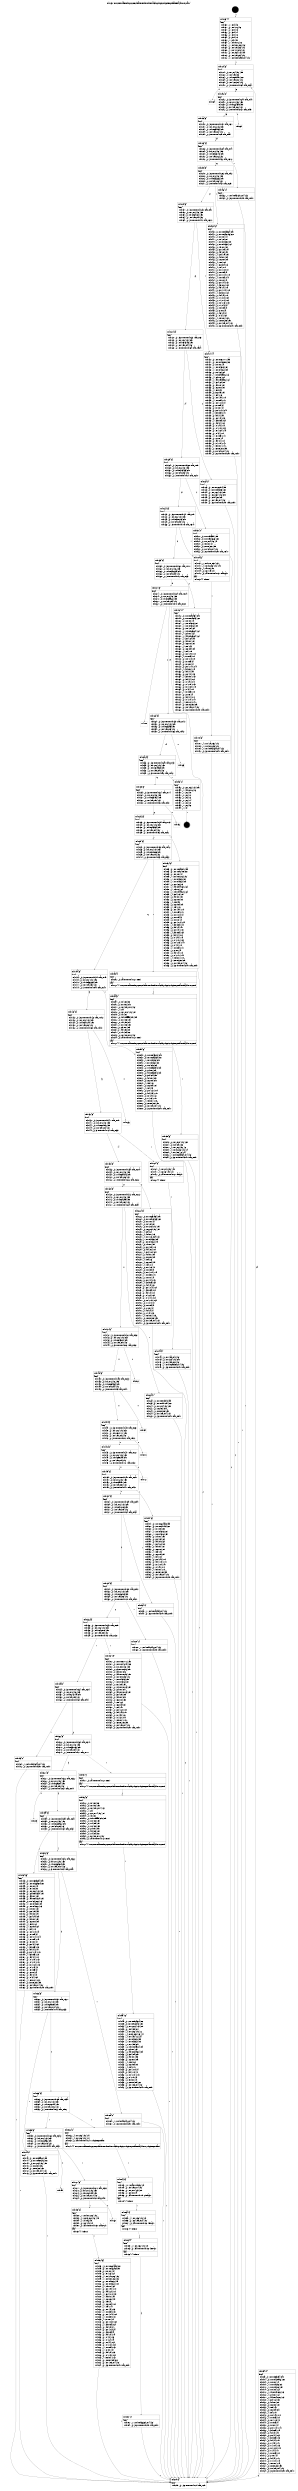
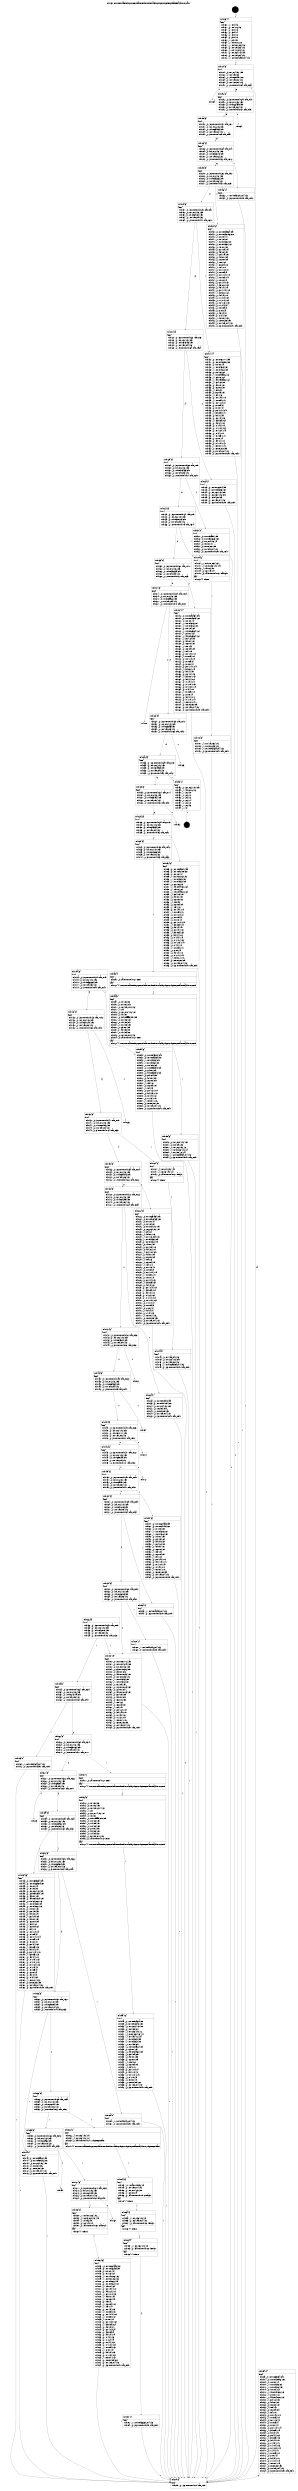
edge "0x4013f1 [25]" -> "0x40140a [25]": removed, label "16"
edge "0x401374 [25]" -> "0x402090 [5]": now "0x4017f8 [144]" -> "0x402090 [5]"
edge "0x40151d [25]" -> "0x401536 [25]": now "0x40151d [25]" -> "0x401b02 [109]"
